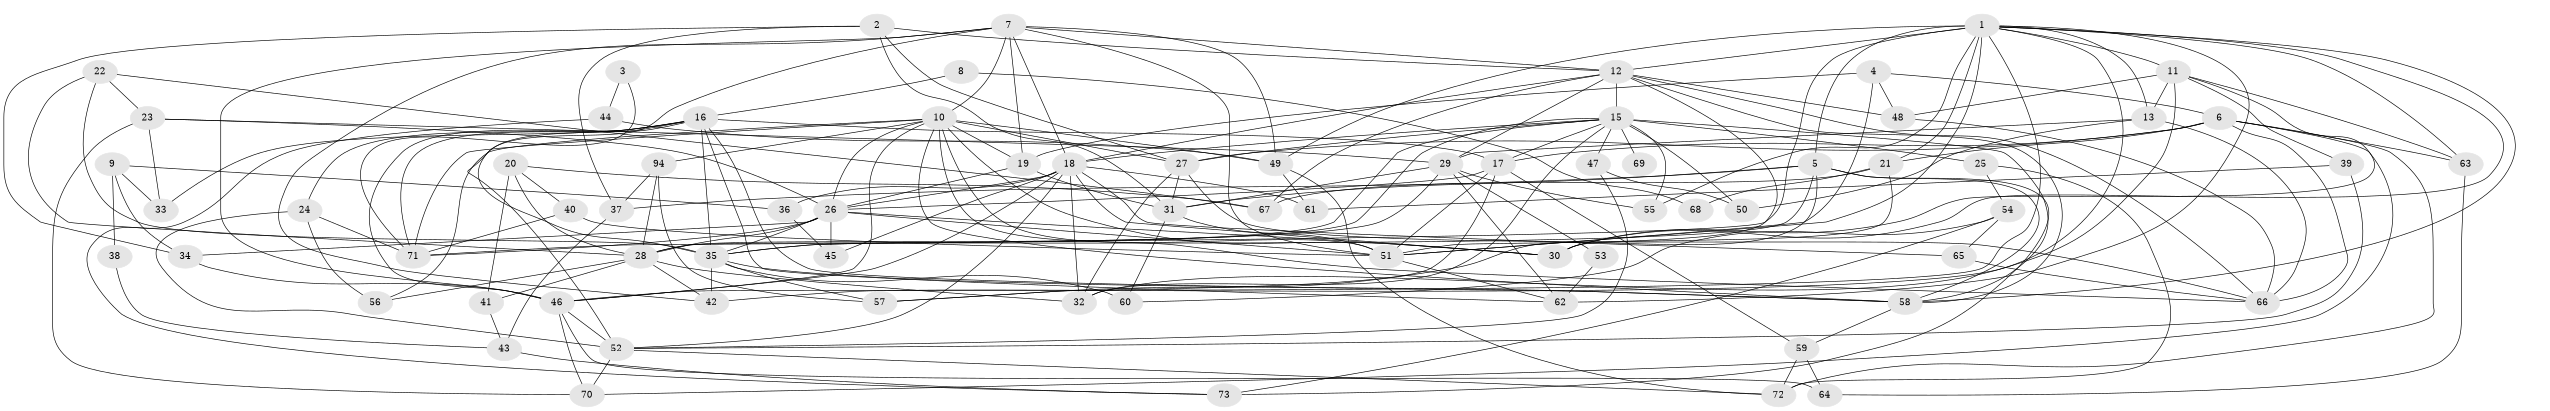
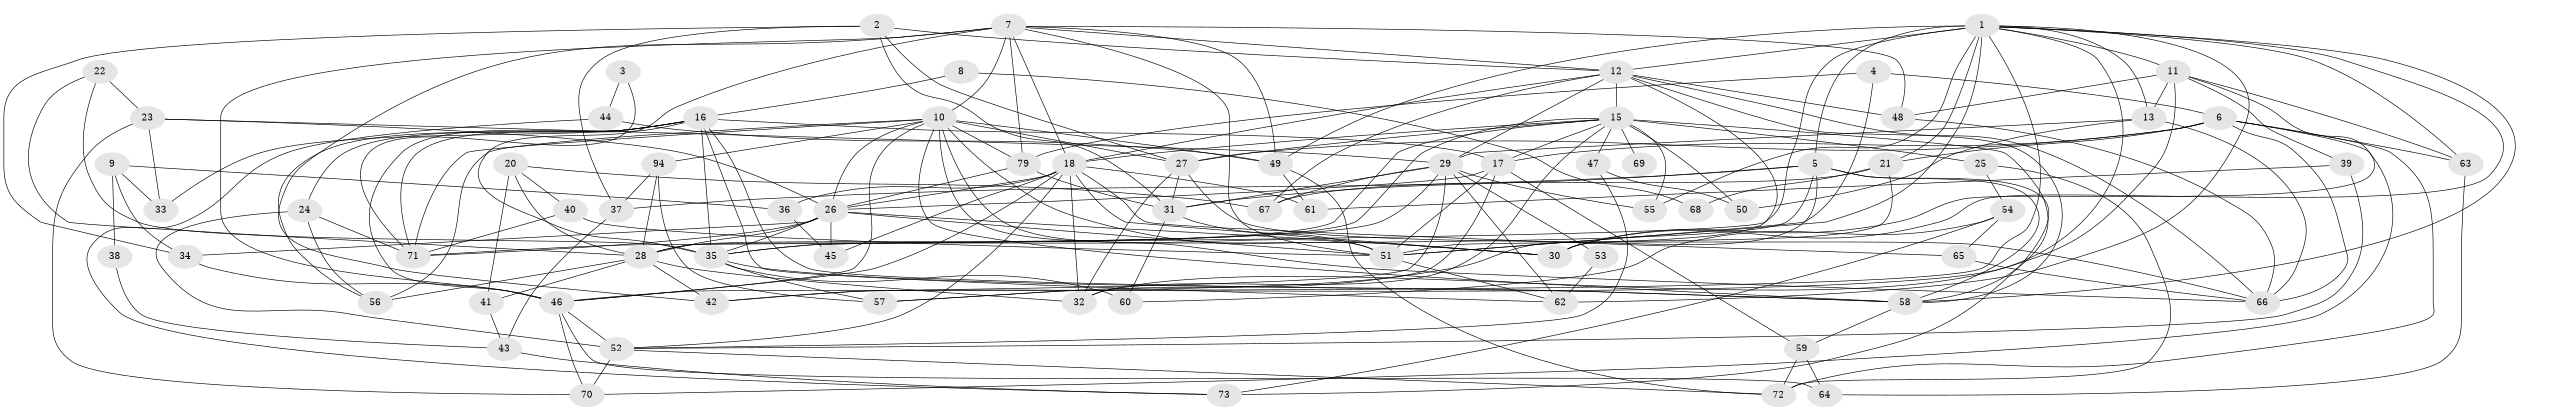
edge "4" -- "48": now "7" -- "48"
edge "22" -- "67": now "29" -- "67"
node "19": label "19" -> "79"
edge "16" -- "52": now "16" -- "56"
edge "35" -- "42": now "29" -- "42"
